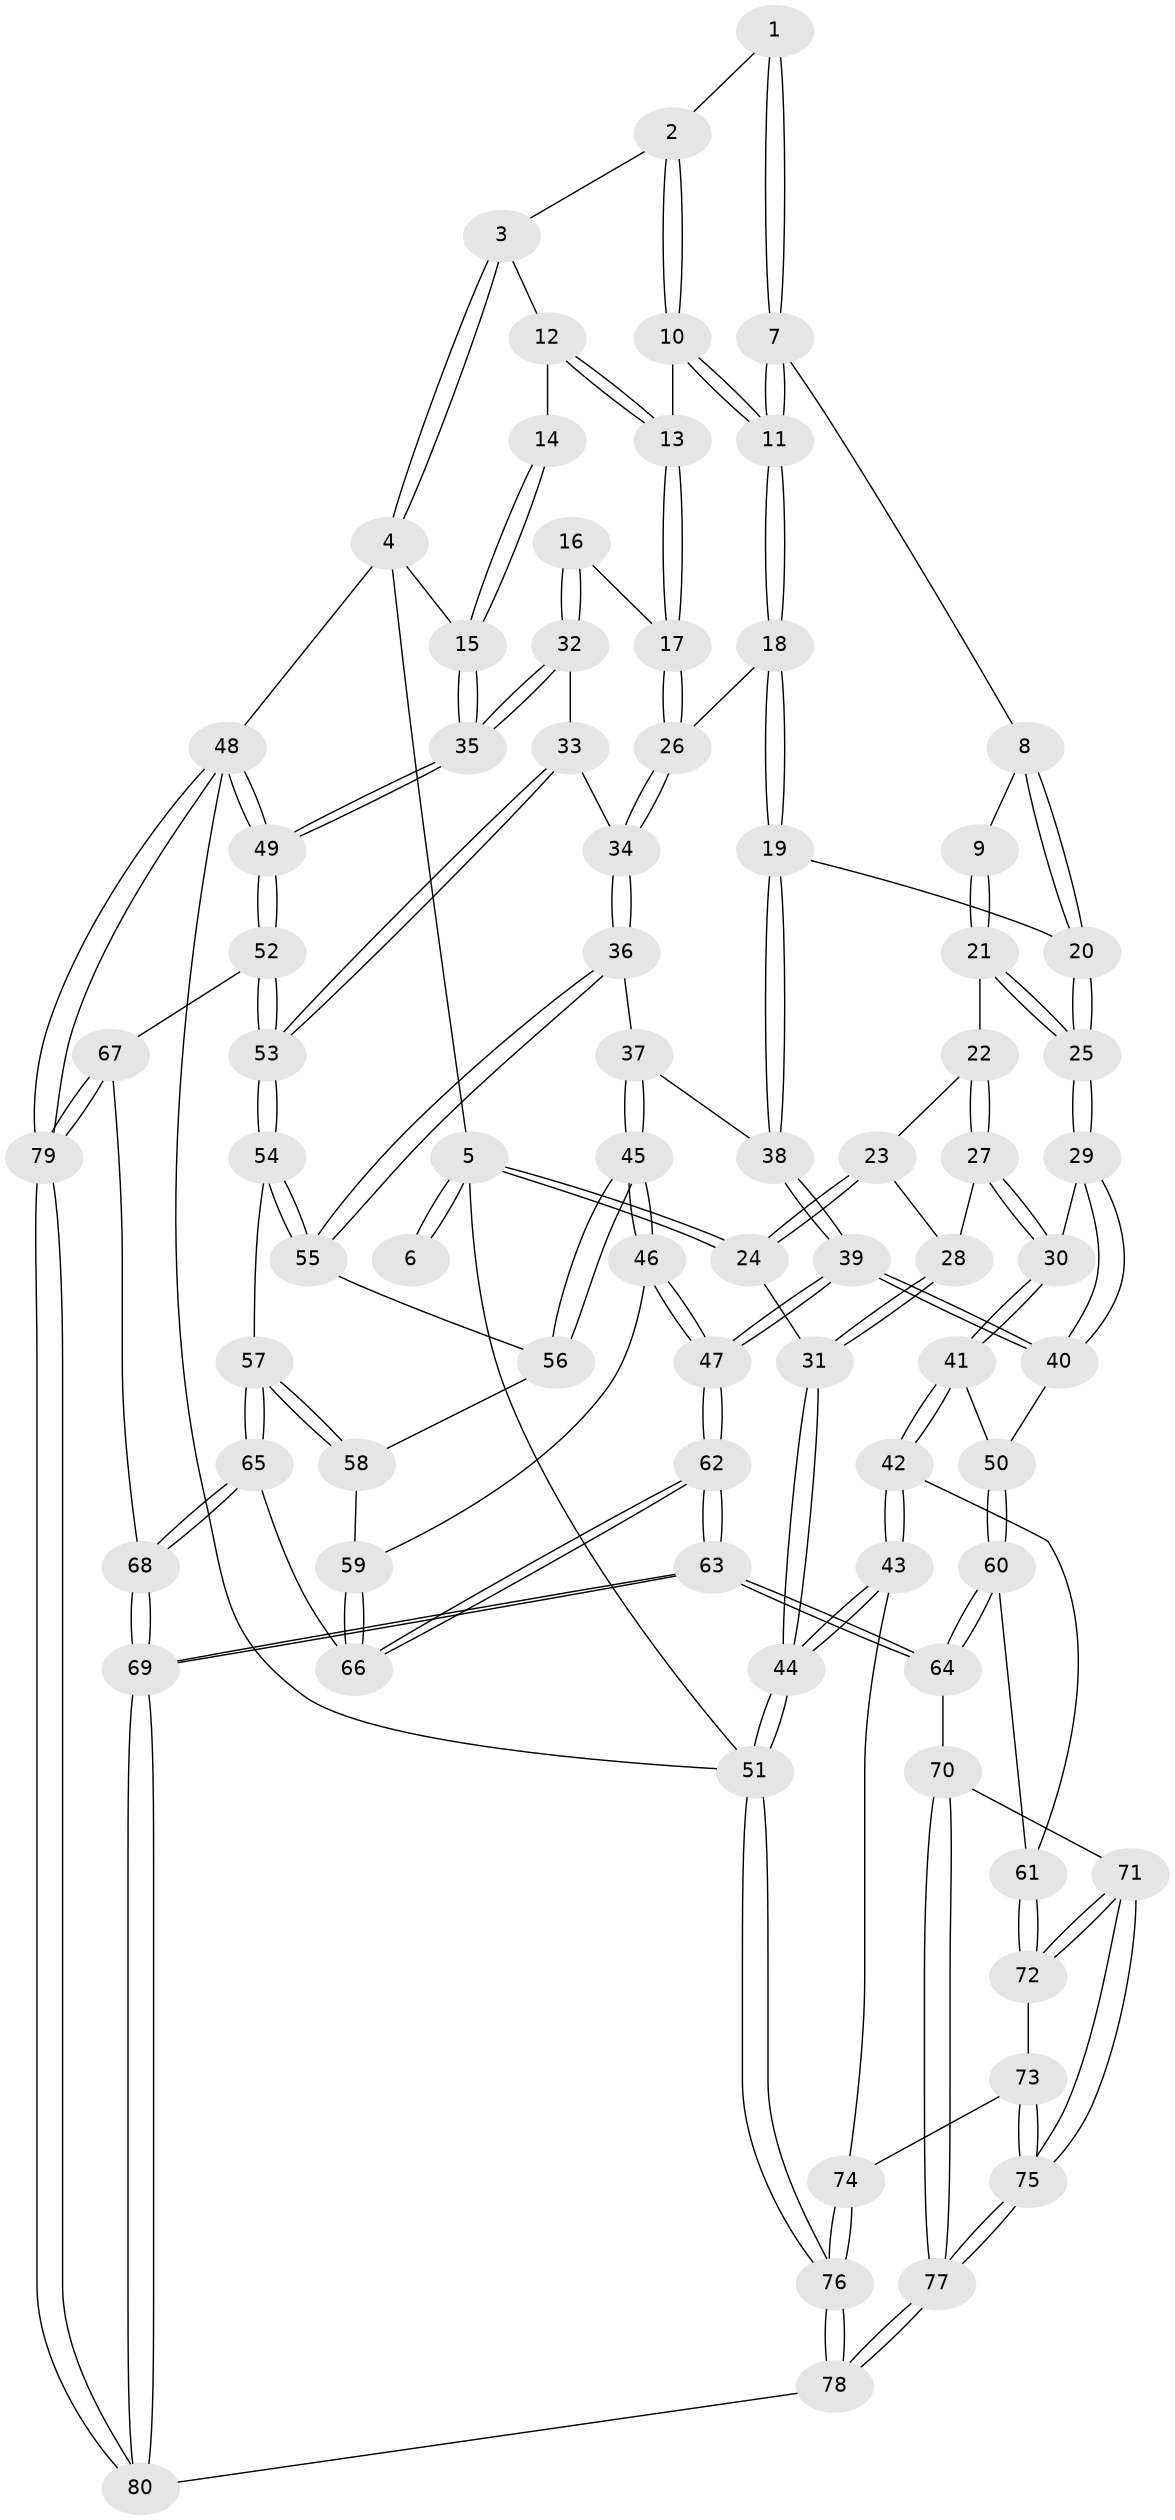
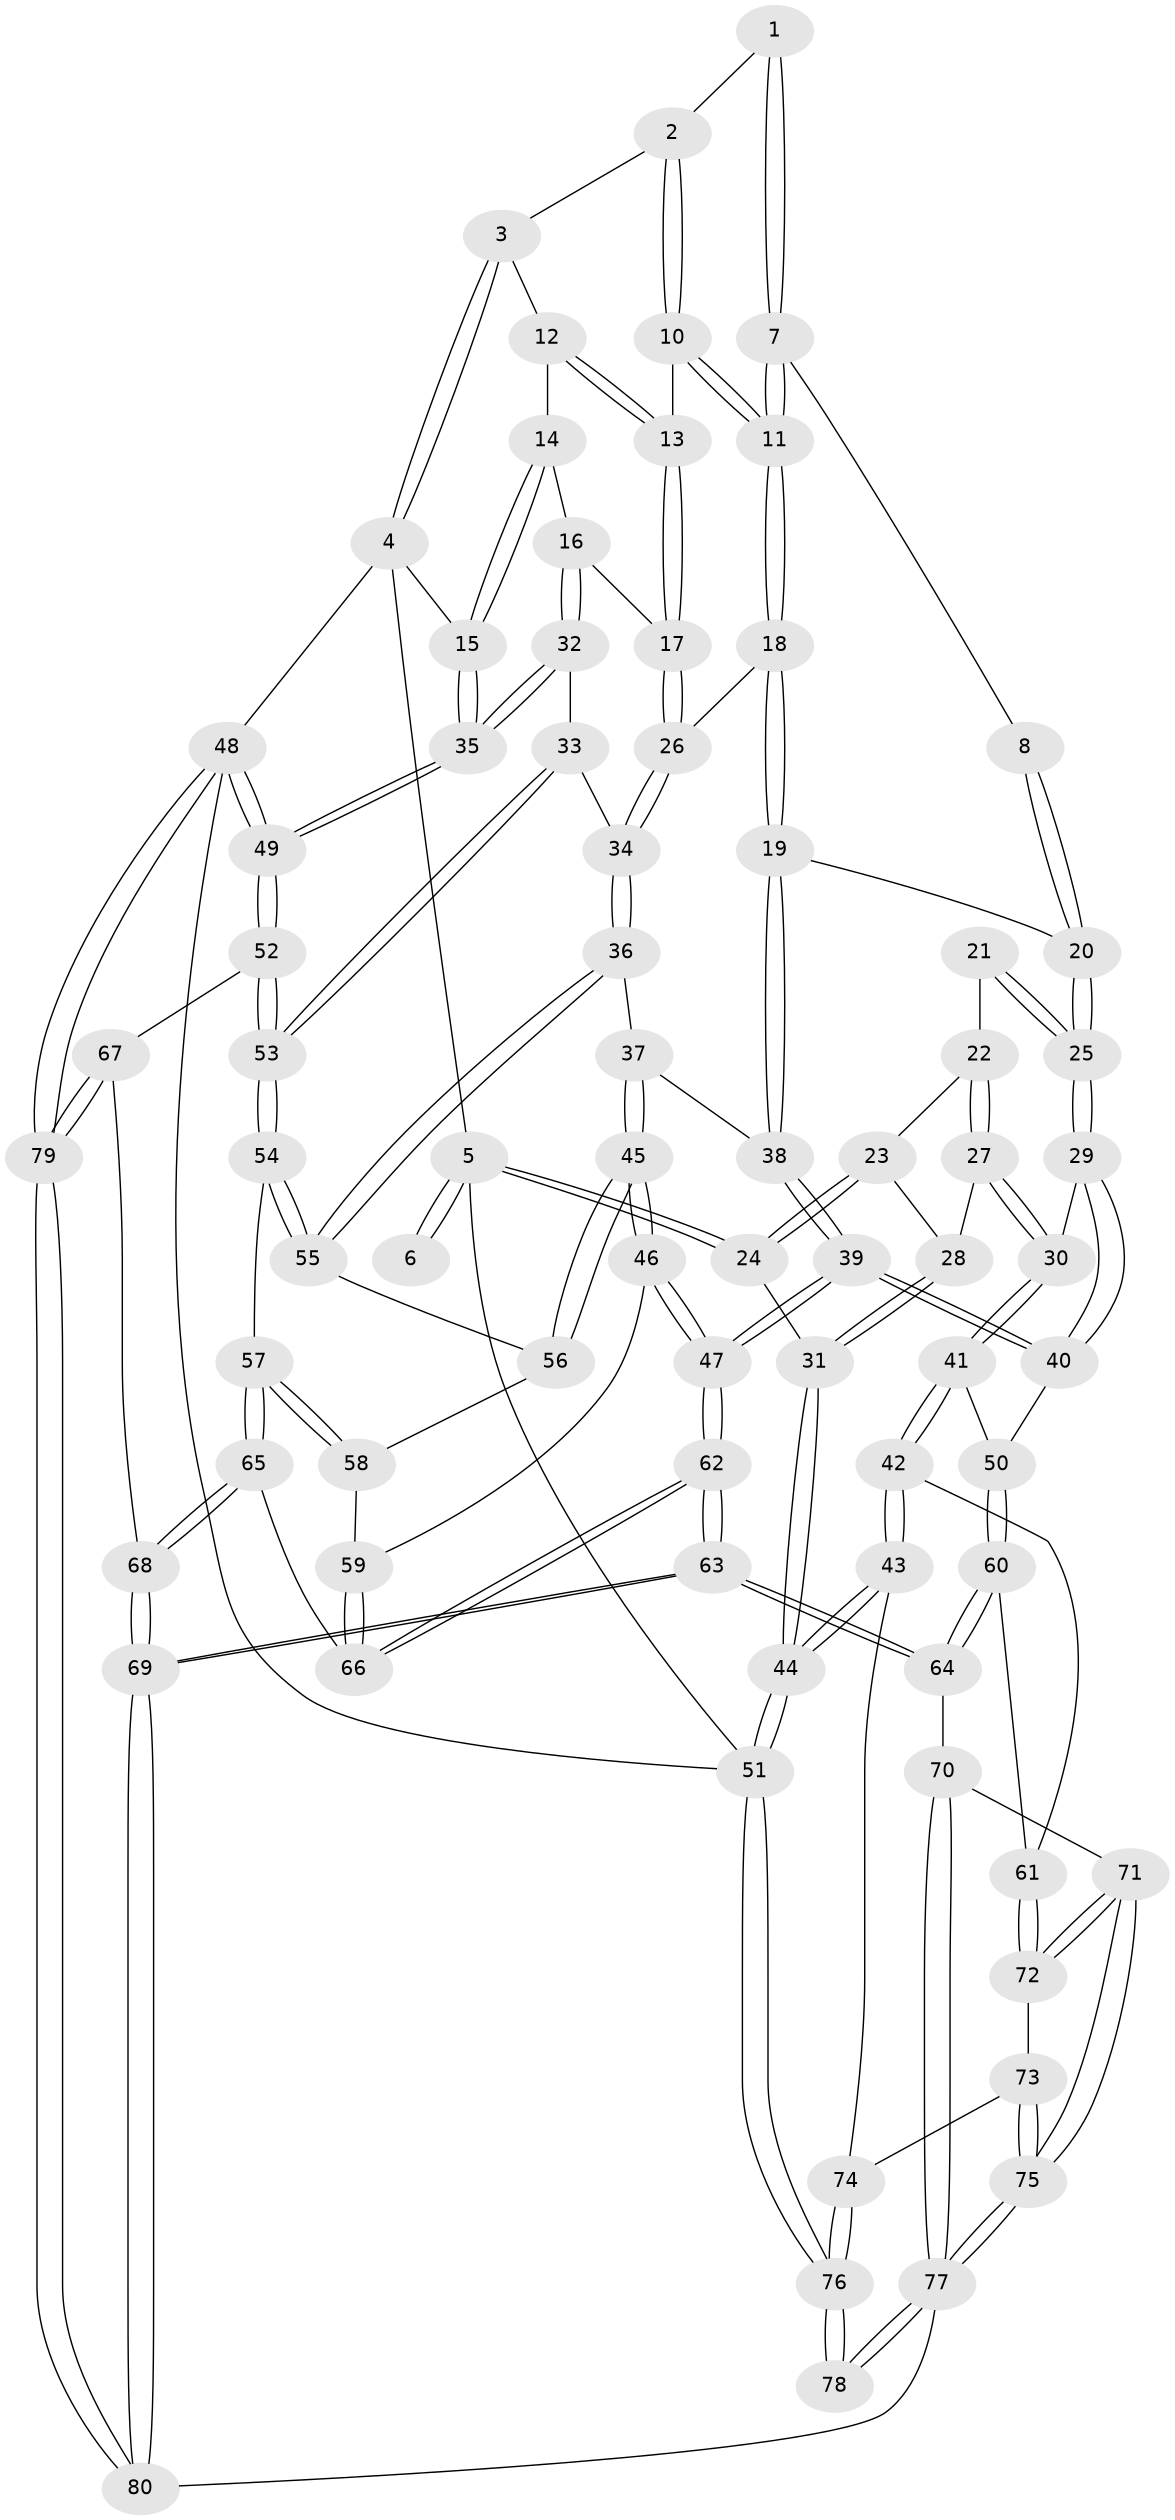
edge "14" -- "16": added
node "9": removed
edge "78" -- "80": now "77" -- "80"
